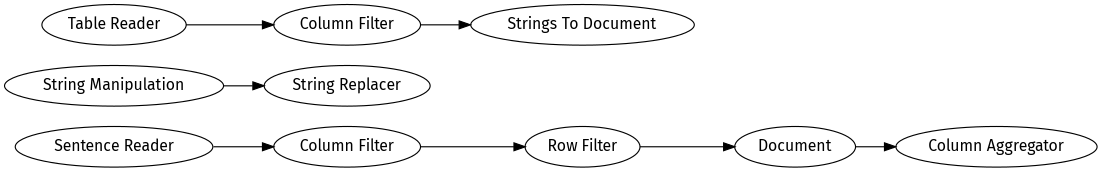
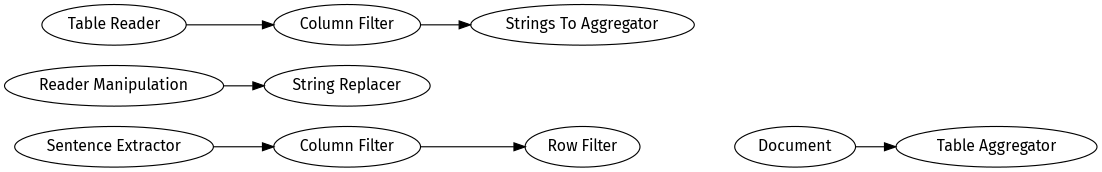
node "Strings To Document": label "Strings To Document" -> "Strings To Aggregator"
node "String Manipulation": label "String Manipulation" -> "Reader Manipulation"
node "Sentence Reader": label "Sentence Reader" -> "Sentence Extractor"
edge "Row Filter" -> "Document": removed
node "Column Aggregator": label "Column Aggregator" -> "Table Aggregator"
